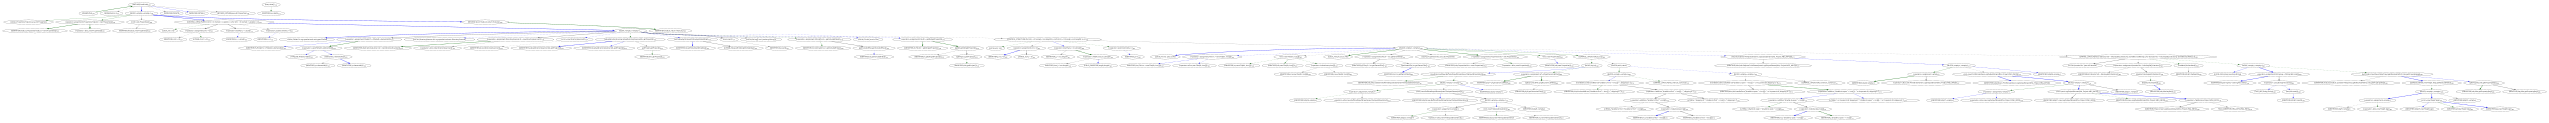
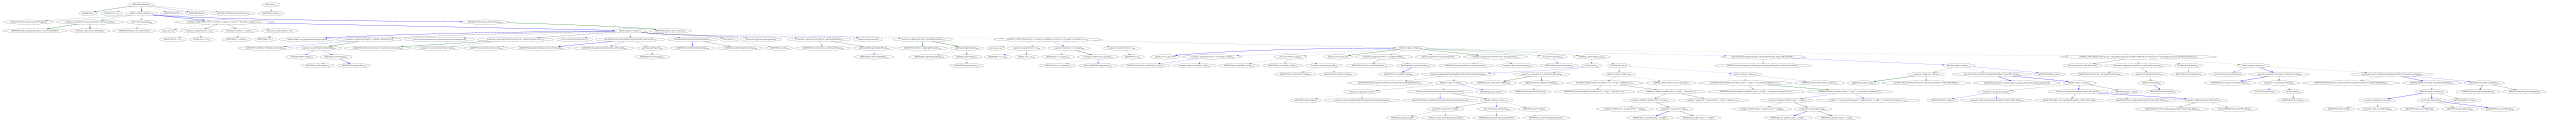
edge "(PARAM,this)" -> "(METHOD,loadLinks)": reversed
edge "(<operator>.assignment,int j = 0)" -> "(IDENTIFIER,j,int j = 0)": style bold -> dashed
